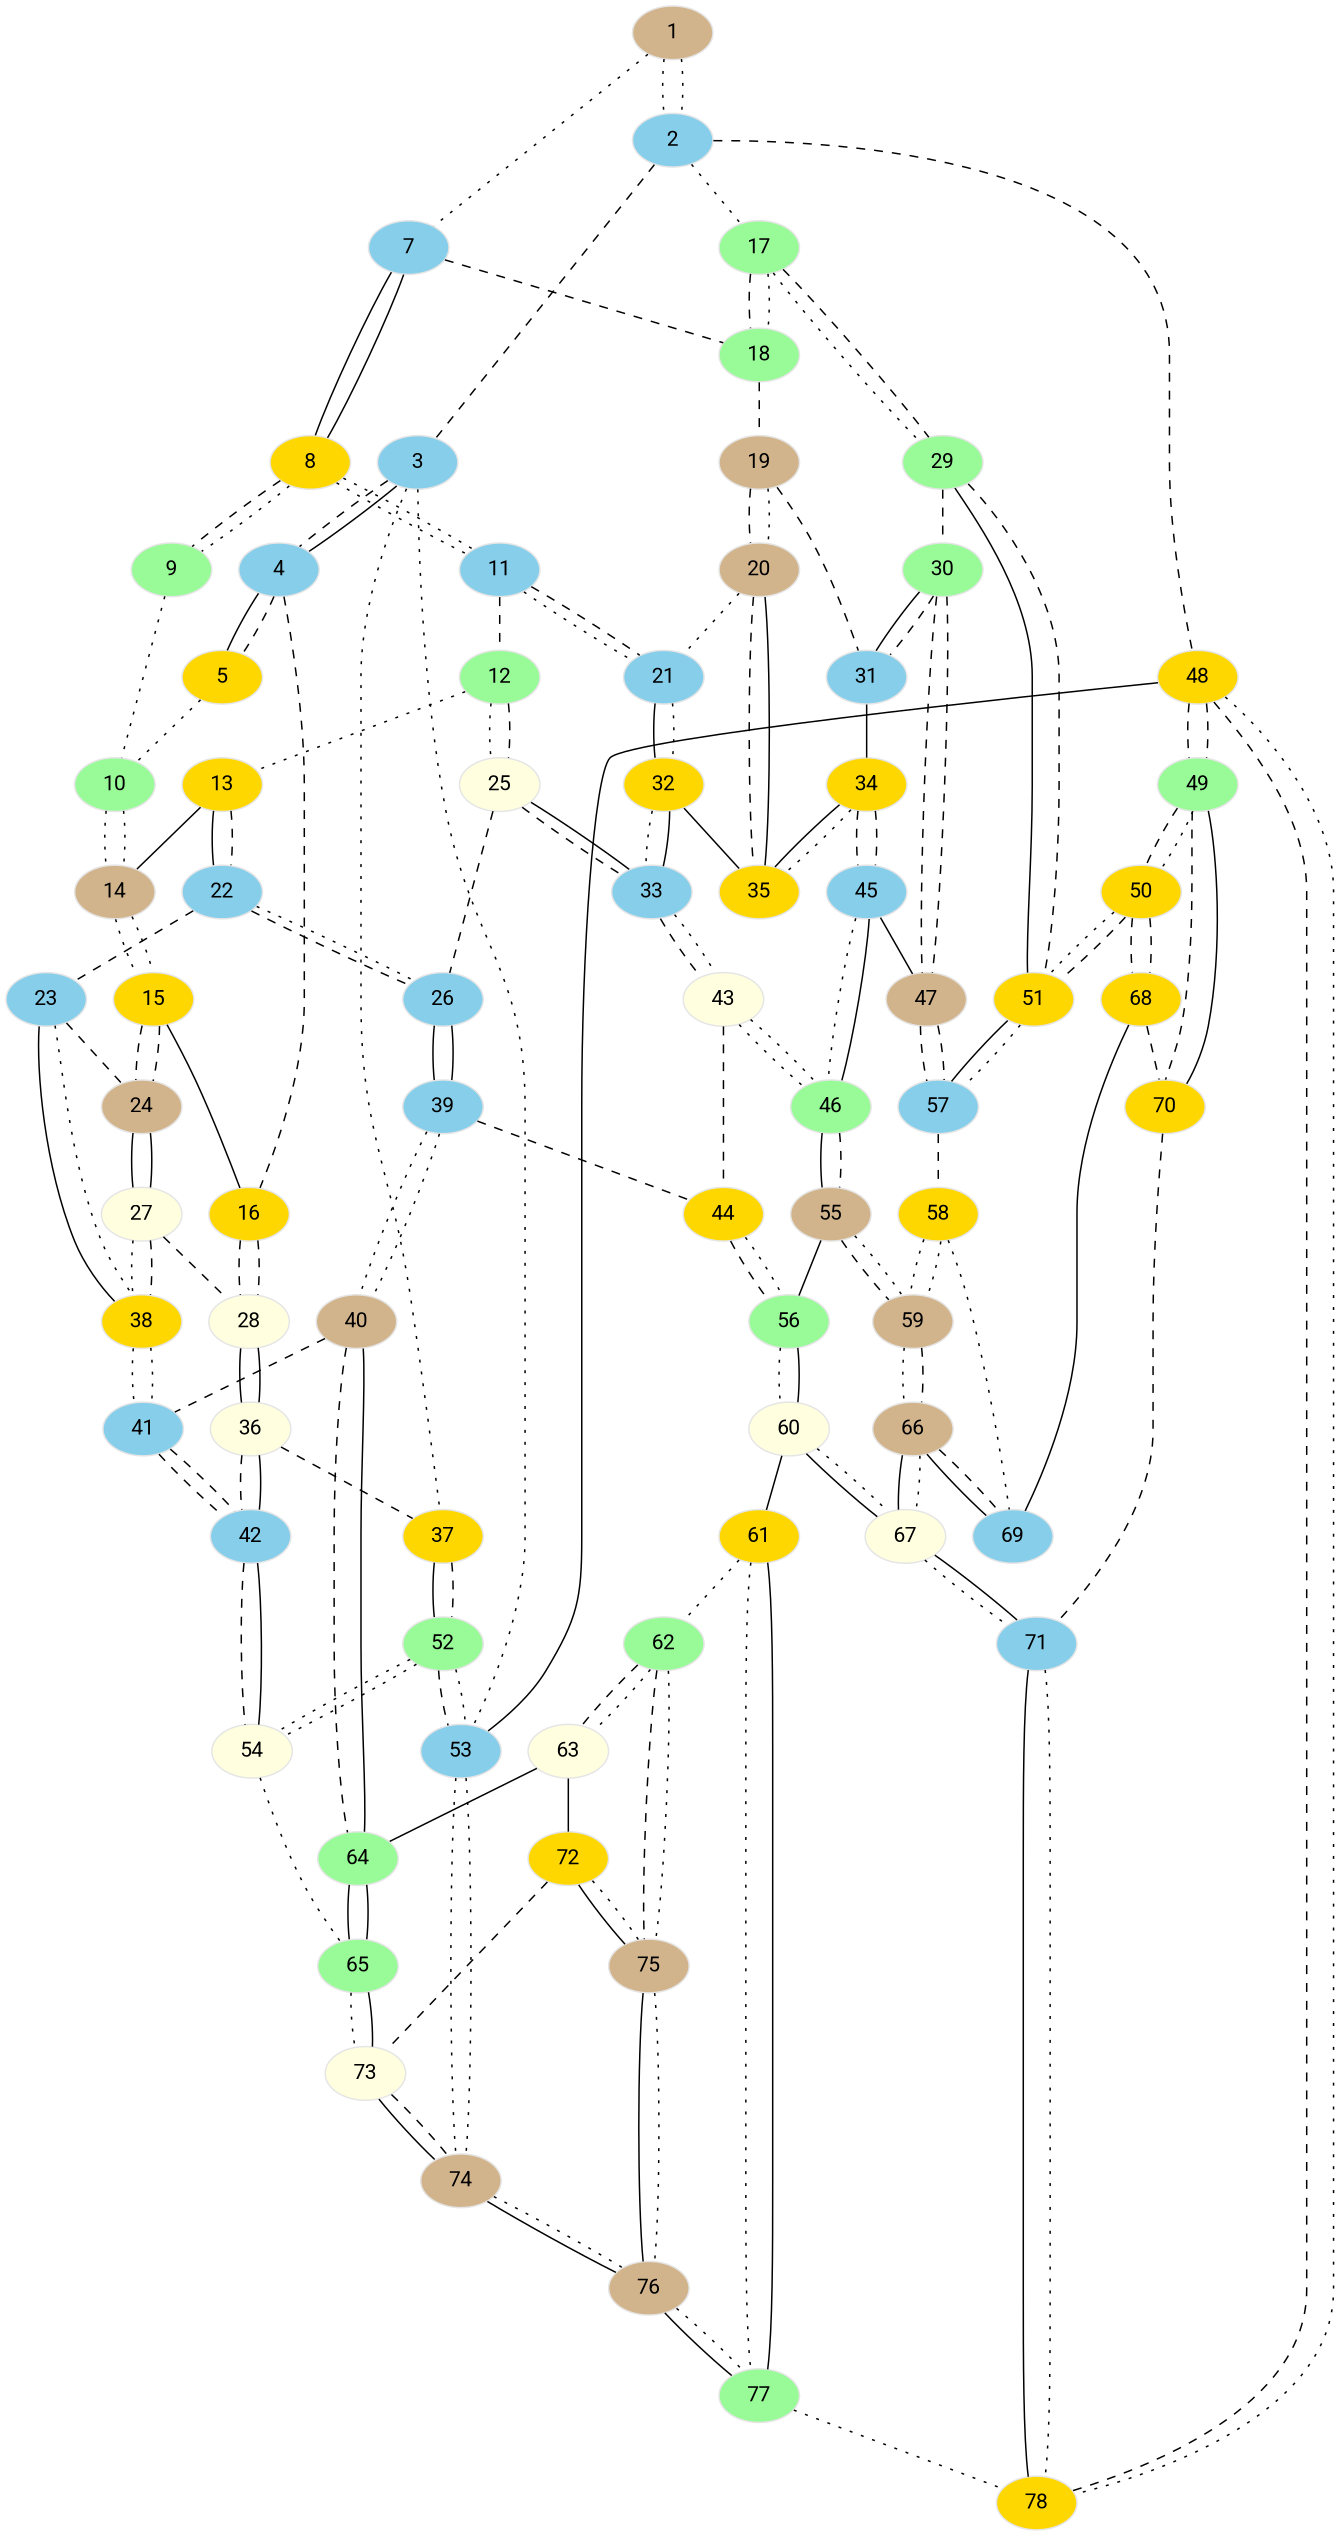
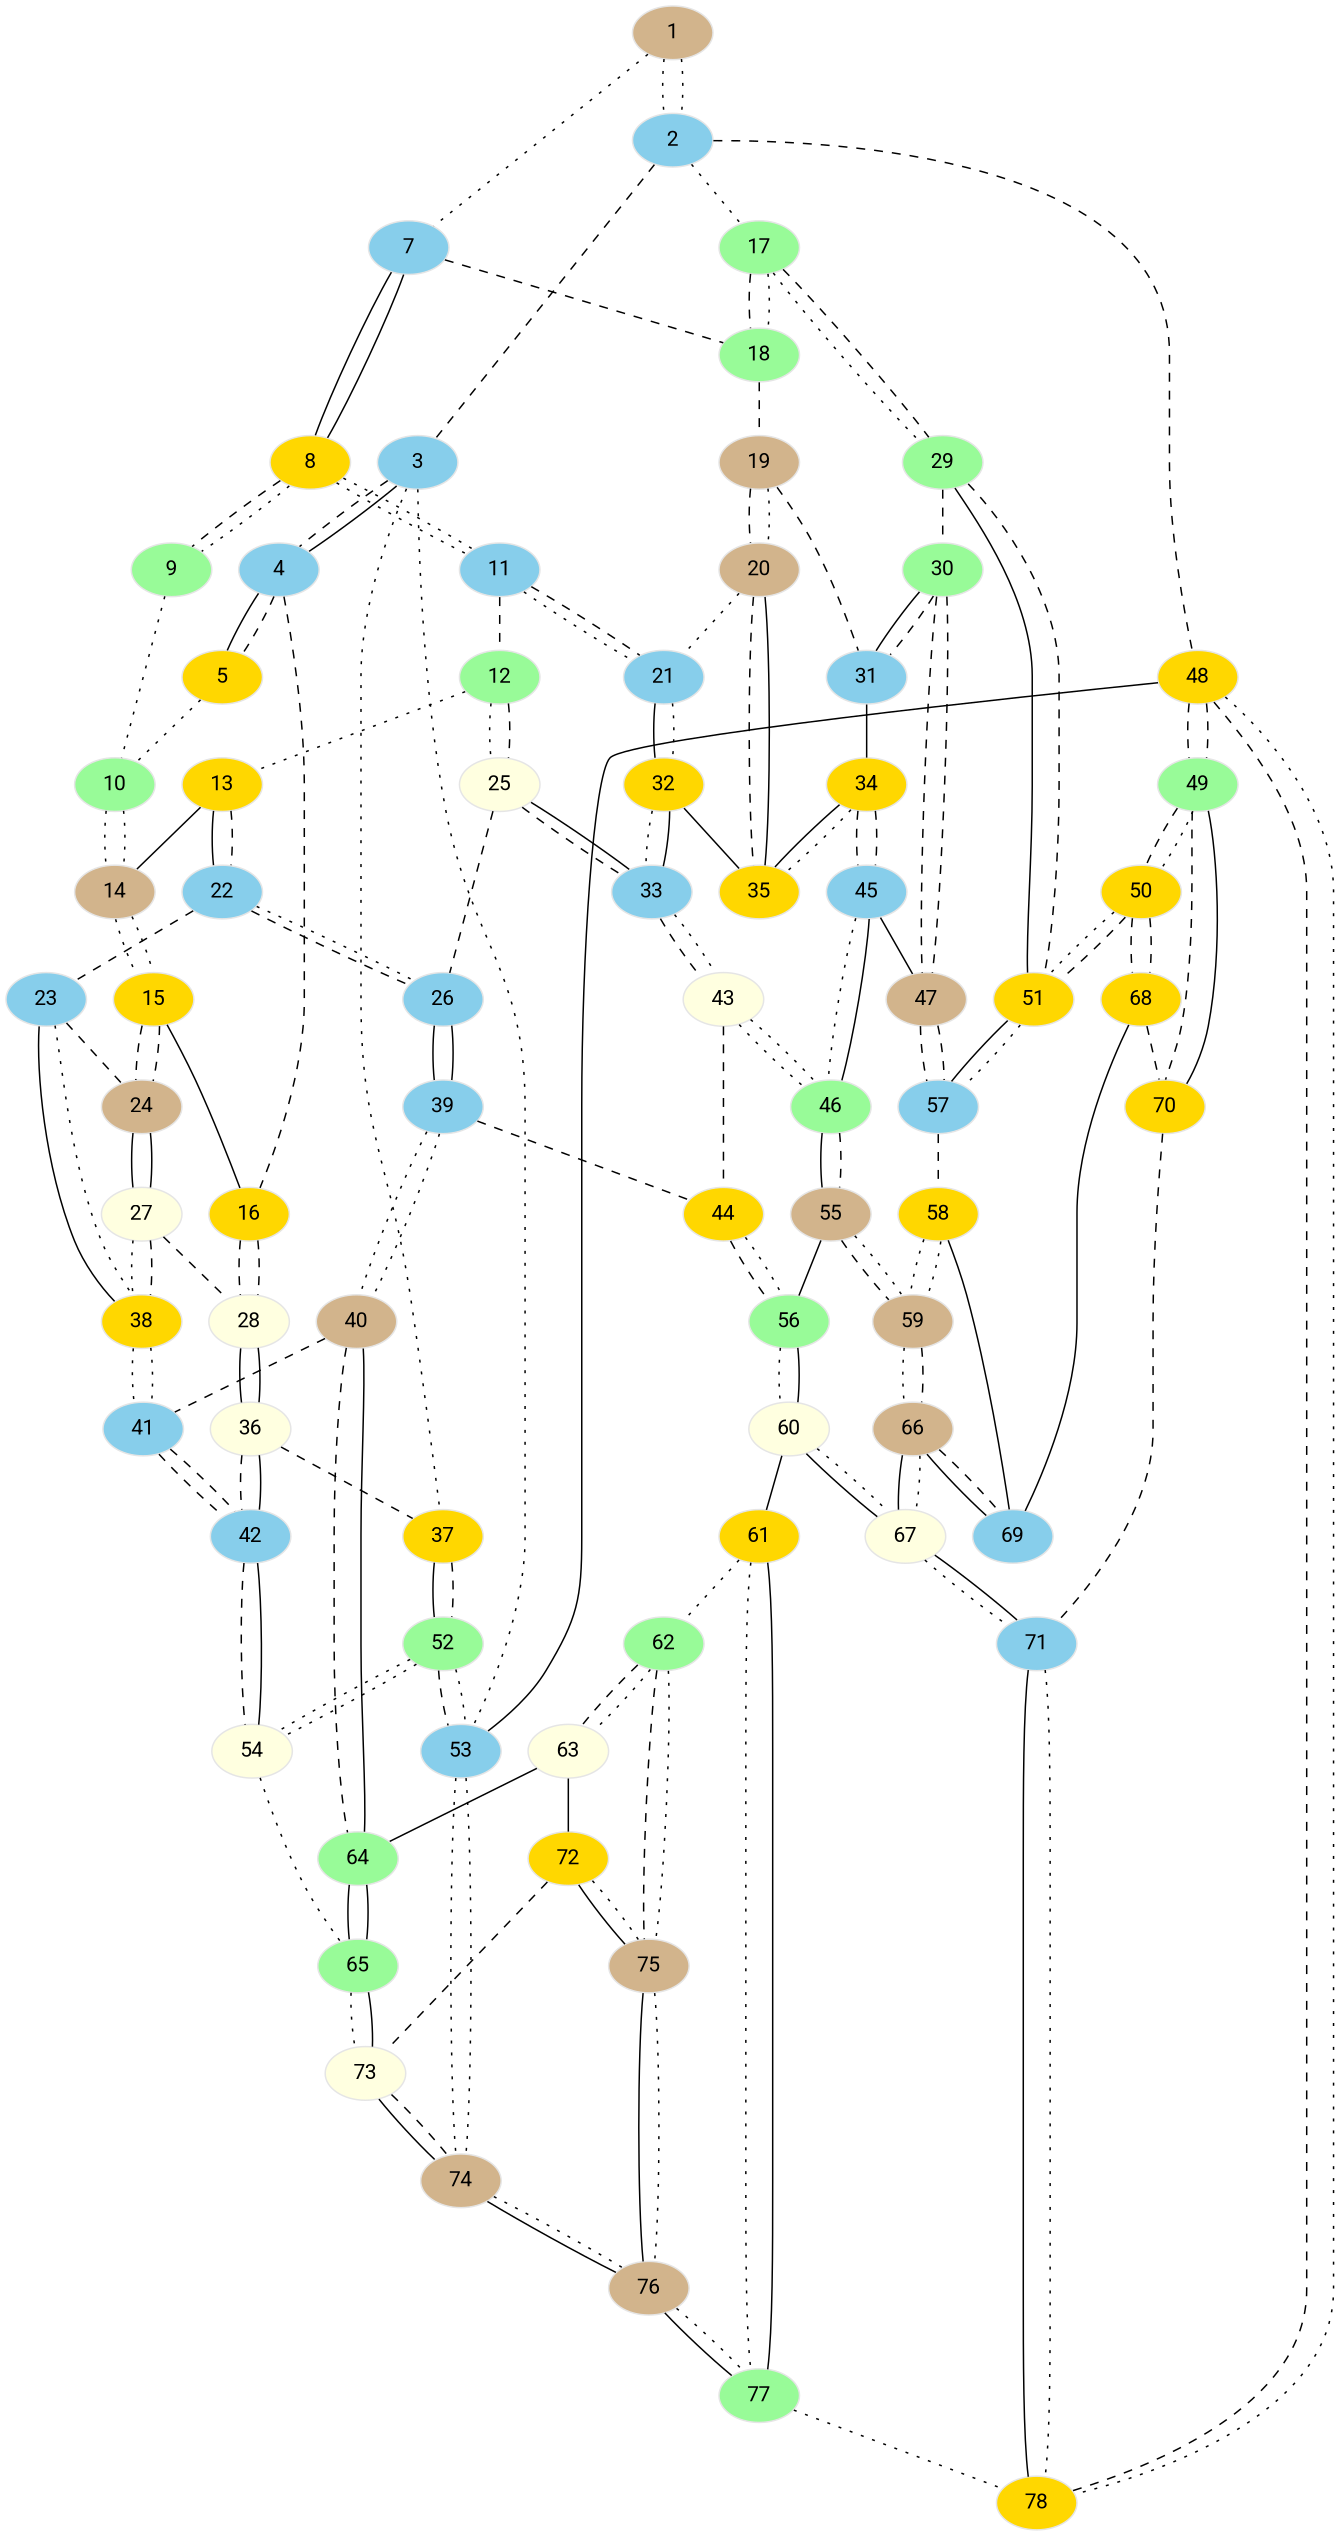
edge "58" -- "69": style dotted -> solid
